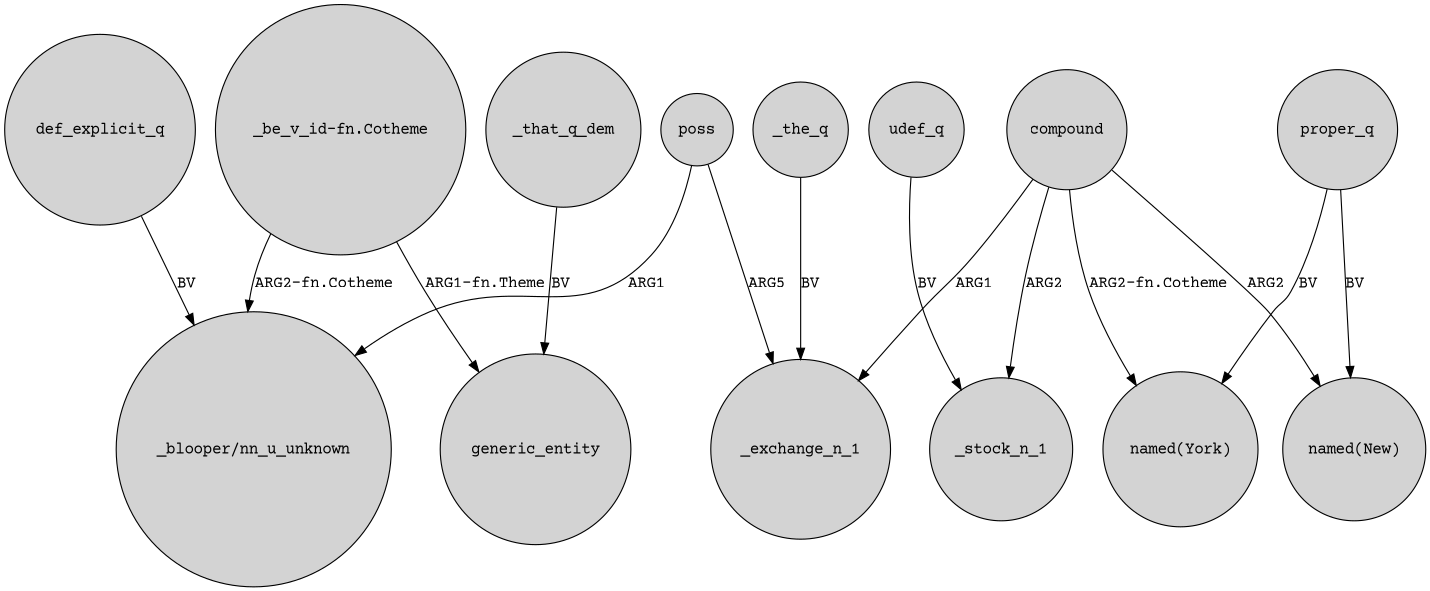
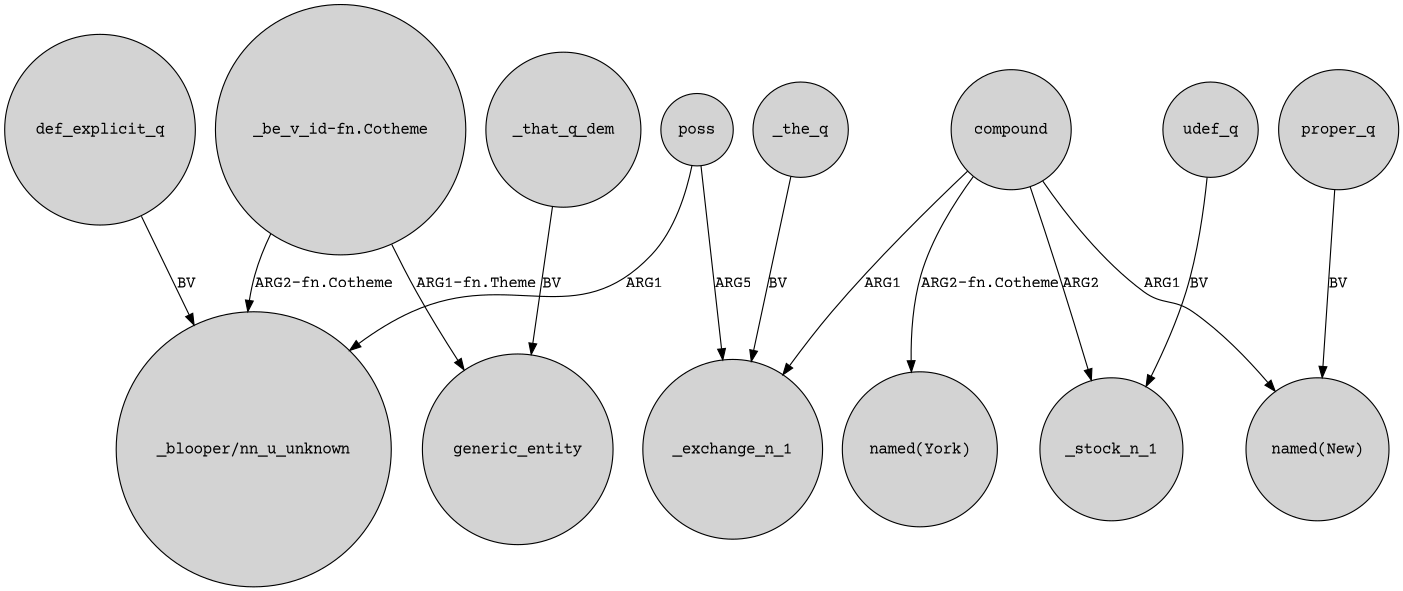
edge "compound" -> "named(New)": label "ARG2" -> "ARG1"
edge "proper_q" -> "named(York)": removed, label "BV"
